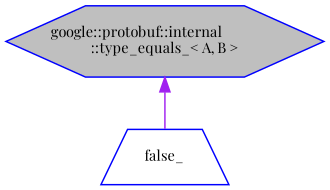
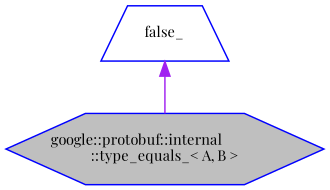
edge "false_" -> "google::protobuf::internal ::type_equals_< A, B >": reversed
